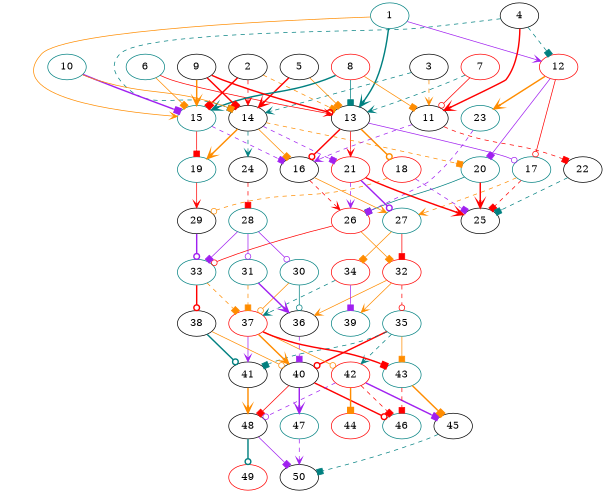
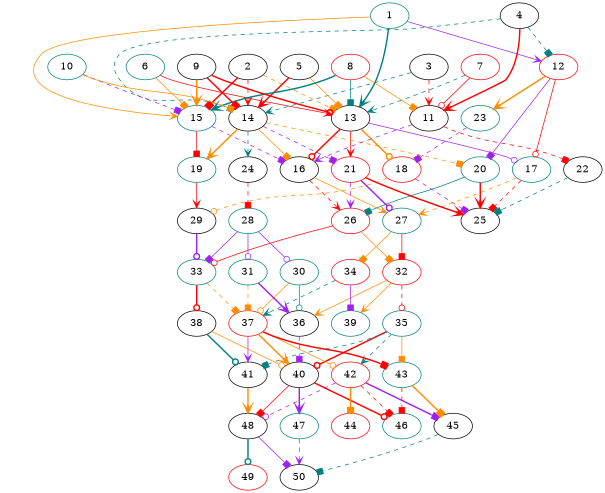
edge "3" -> "11": color darkorange -> red
edge "10" -> "15": style bold -> dashed
edge "23" -> "26": now "23" -> "18"
